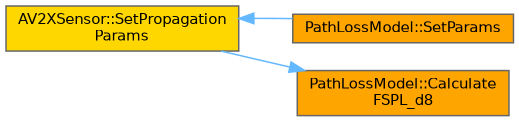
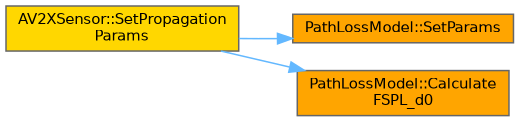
edge "PathLossModel::SetParams" -> "AV2XSensor::SetPropagation Params": reversed
node "PathLossModel::Calculate FSPL_d8": label "PathLossModel::Calculate FSPL_d8" -> "PathLossModel::Calculate FSPL_d0"
